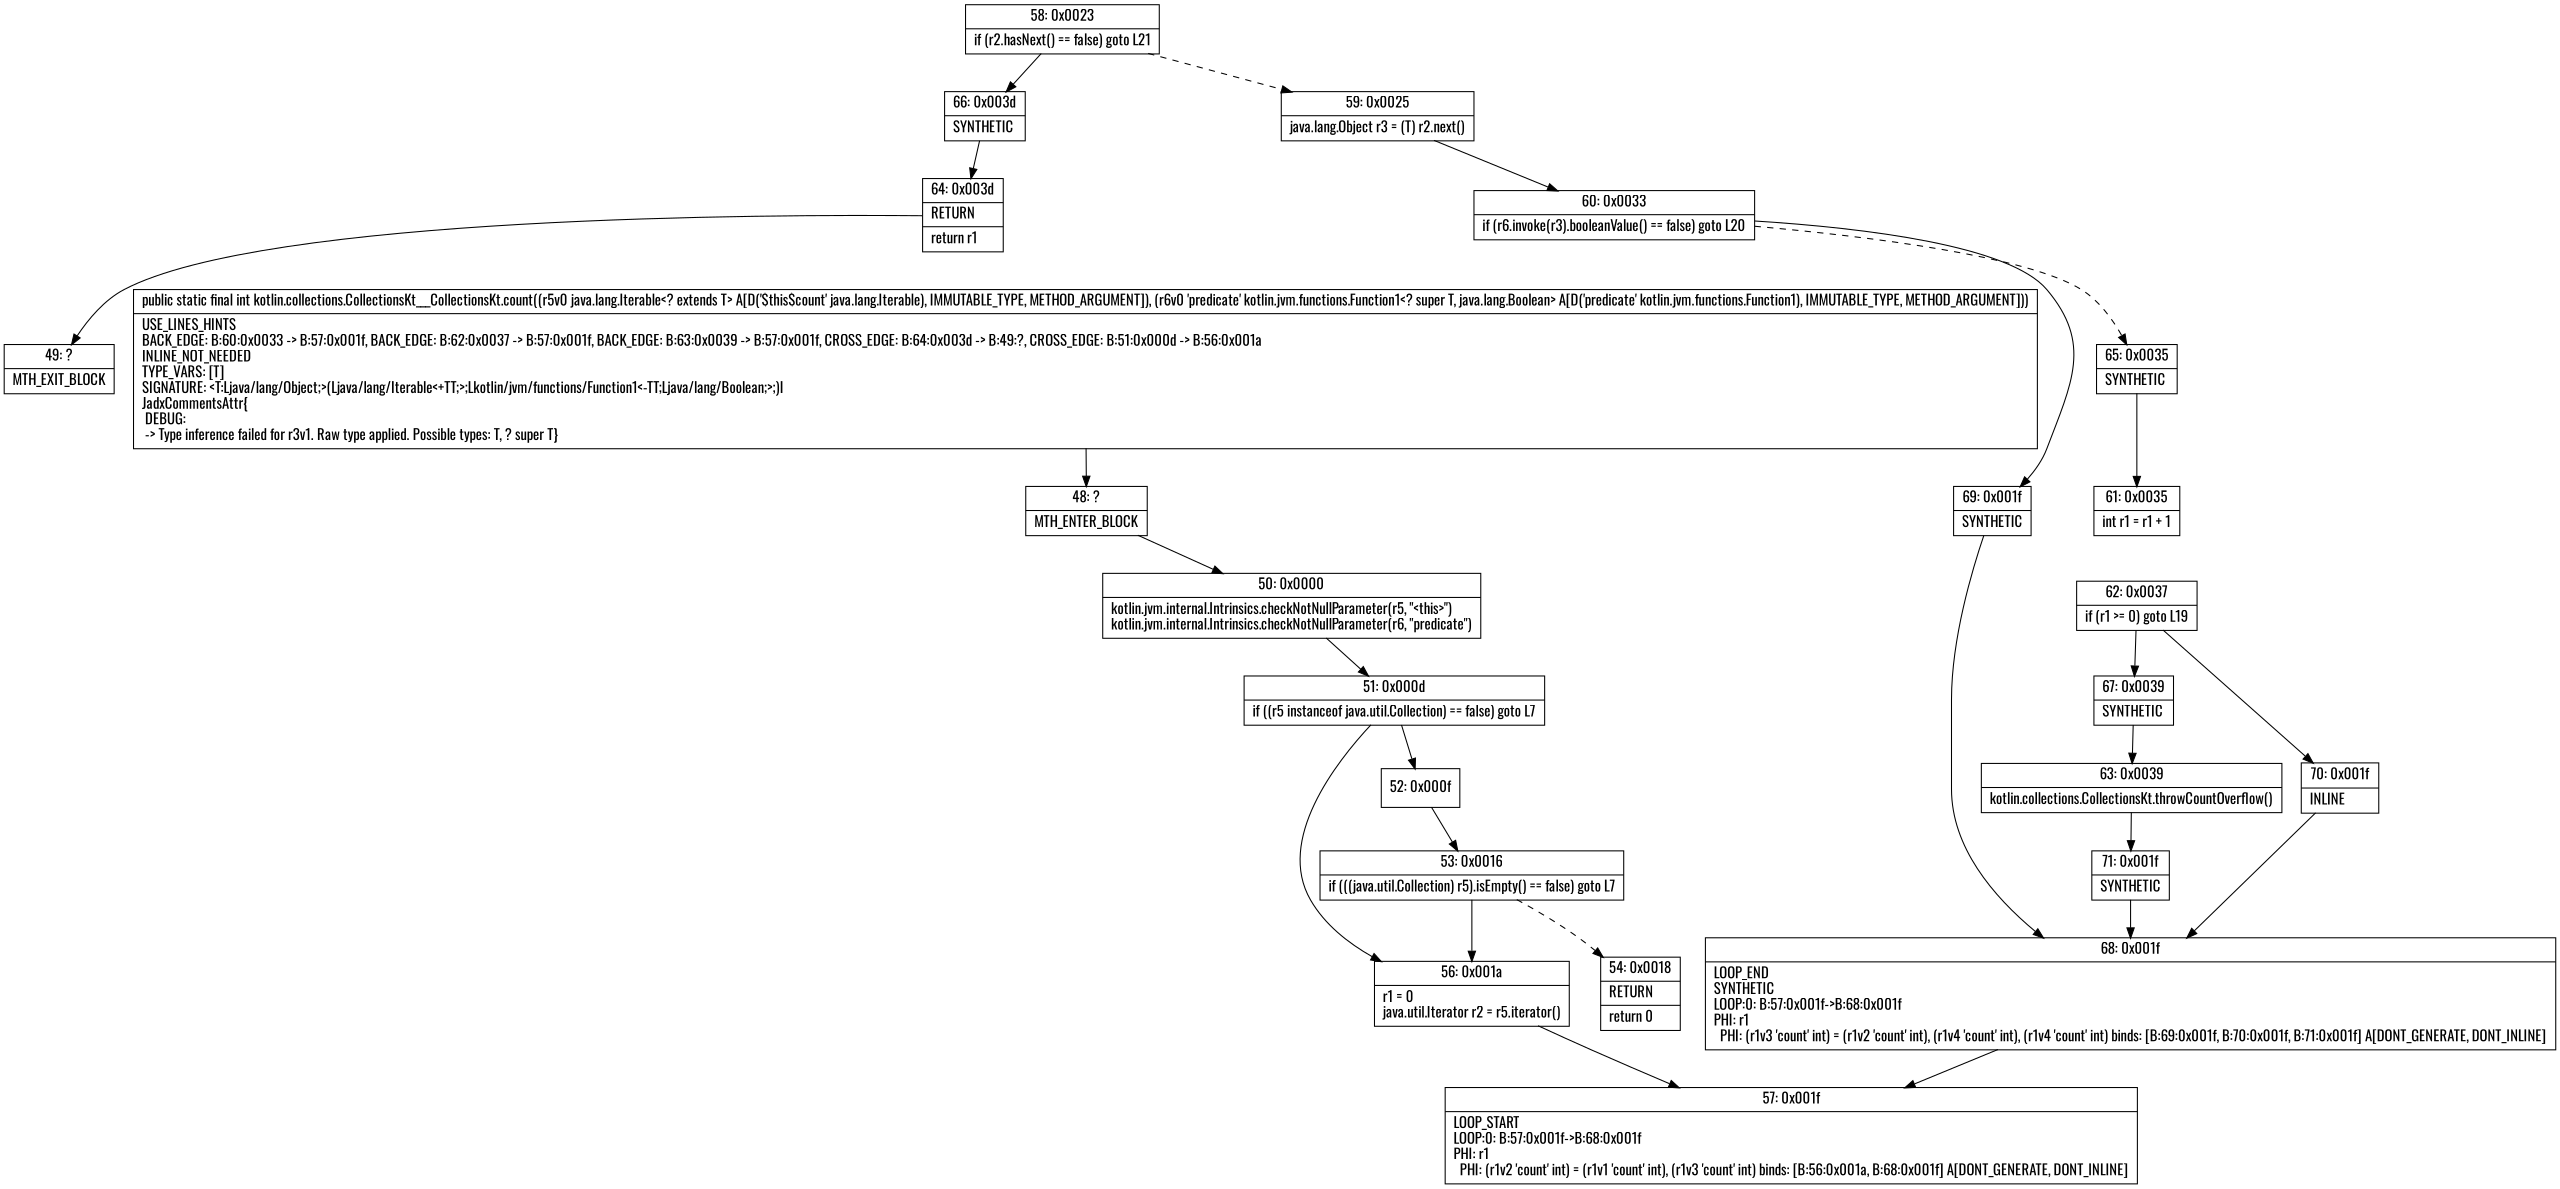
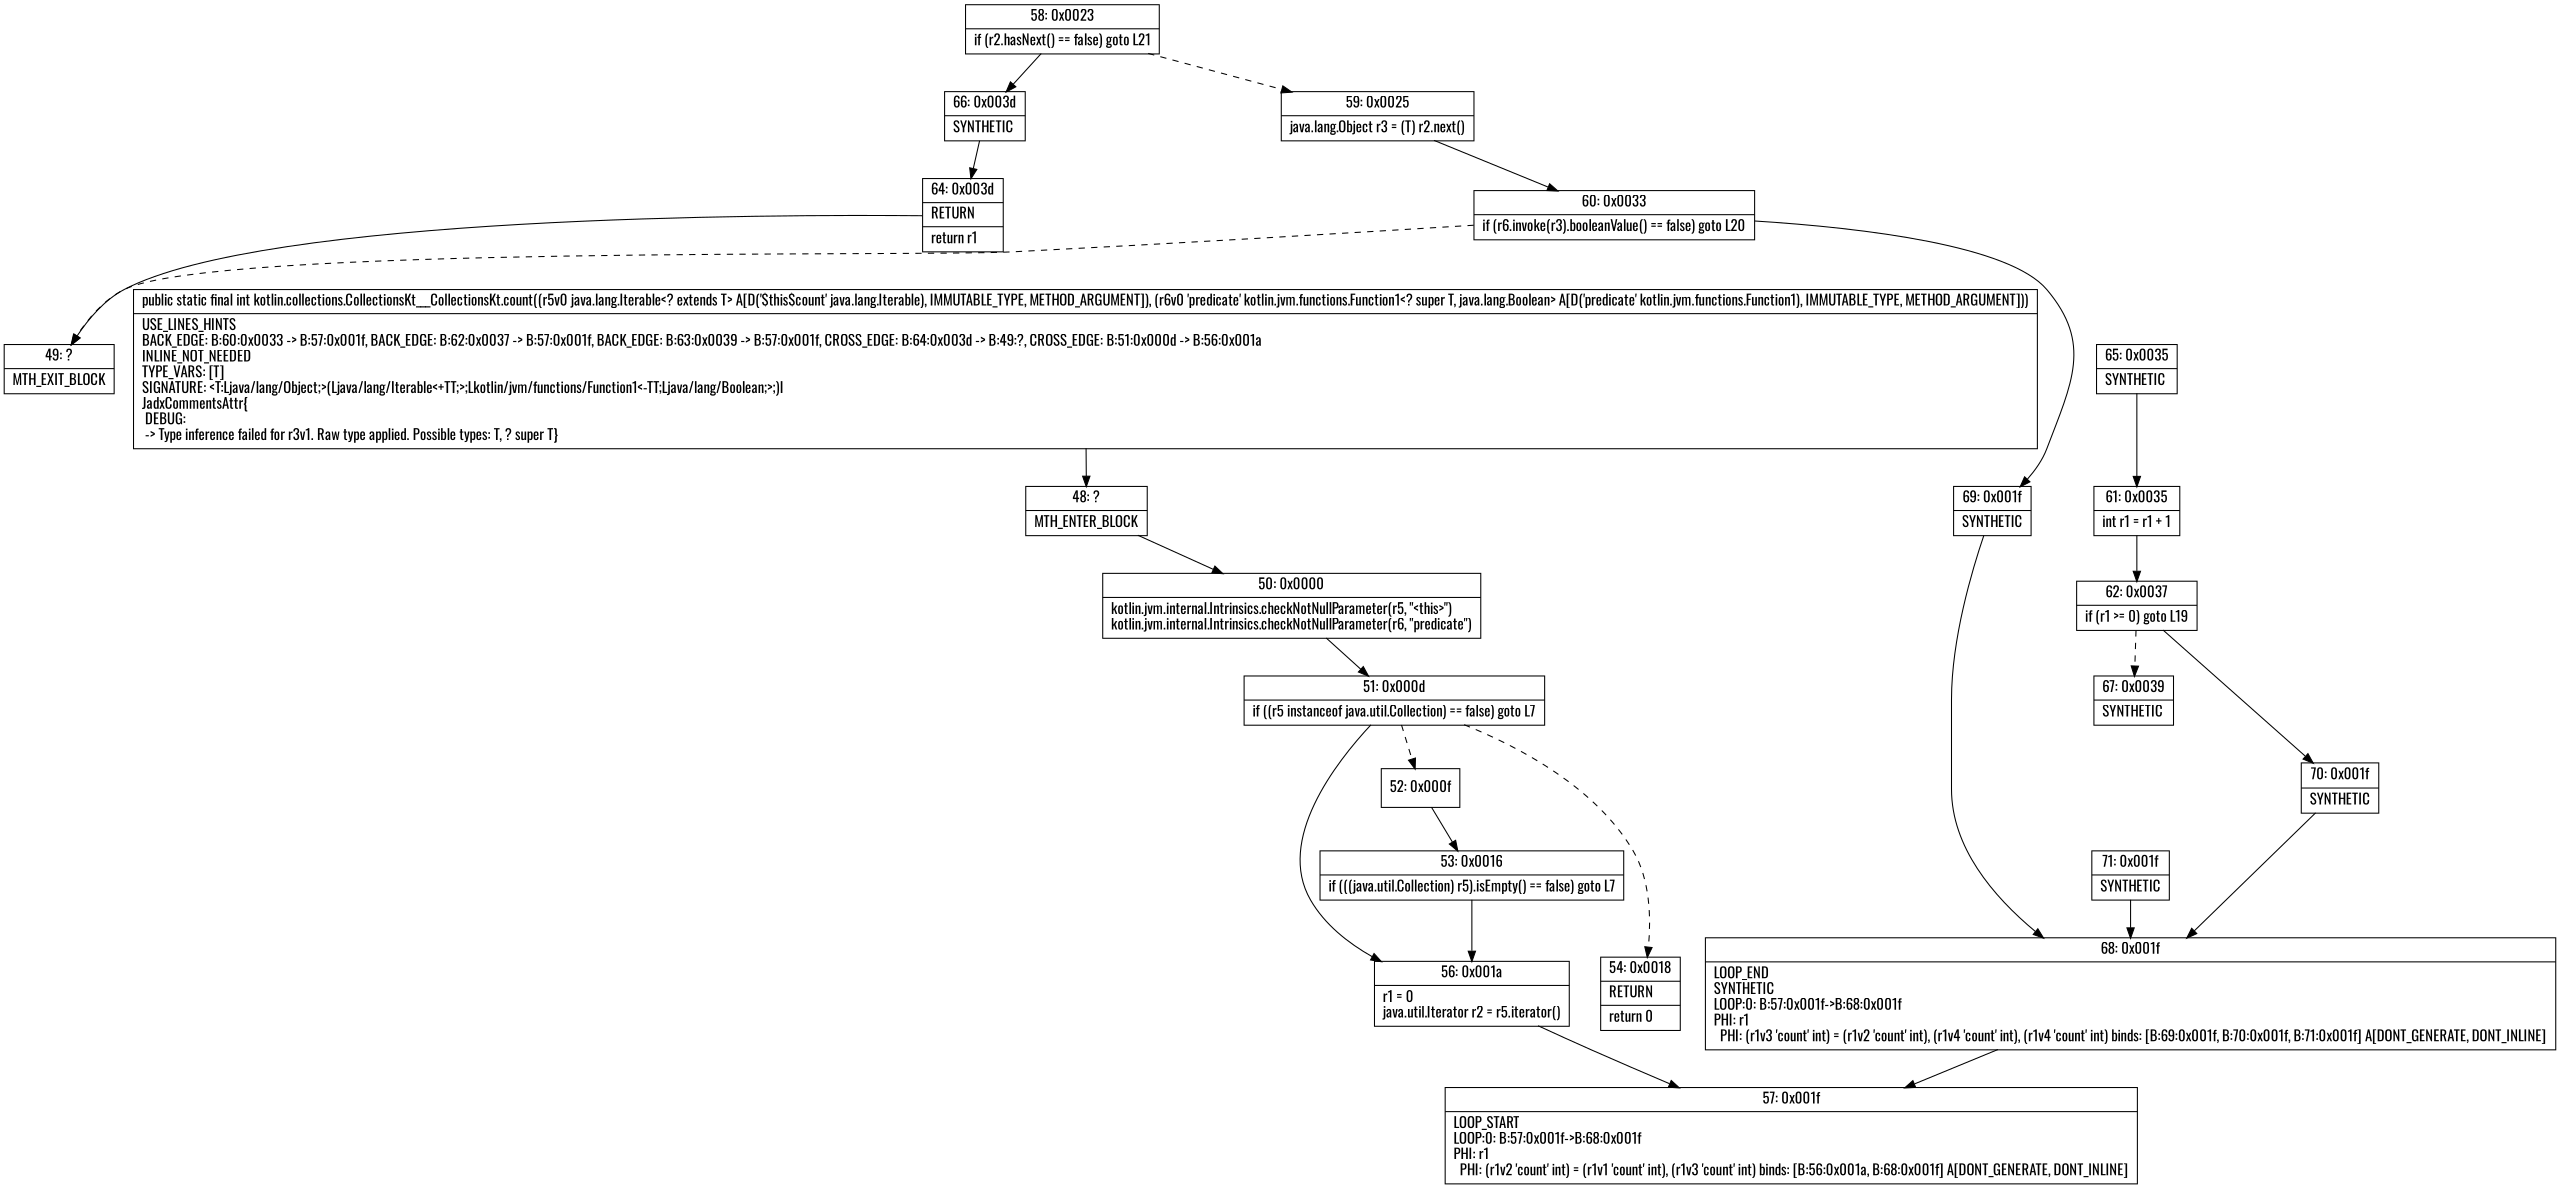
edge "60: 0x0033" -> "65: 0x0035": now "60: 0x0033" -> "49: ?"
edge "61: 0x0035" -> "62: 0x0037": added
edge "62: 0x0037" -> "67: 0x0039": style solid -> dashed
edge "51: 0x000d" -> "52: 0x000f": style solid -> dashed
node "63: 0x0039": removed
node "70: 0x001f": text "INLINE" -> "SYNTHETIC"
edge "53: 0x0016" -> "54: 0x0018": now "51: 0x000d" -> "54: 0x0018"
